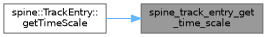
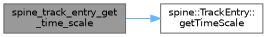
edge "spine::TrackEntry:: getTimeScale" -> "spine_track_entry_get _time_scale": reversed
